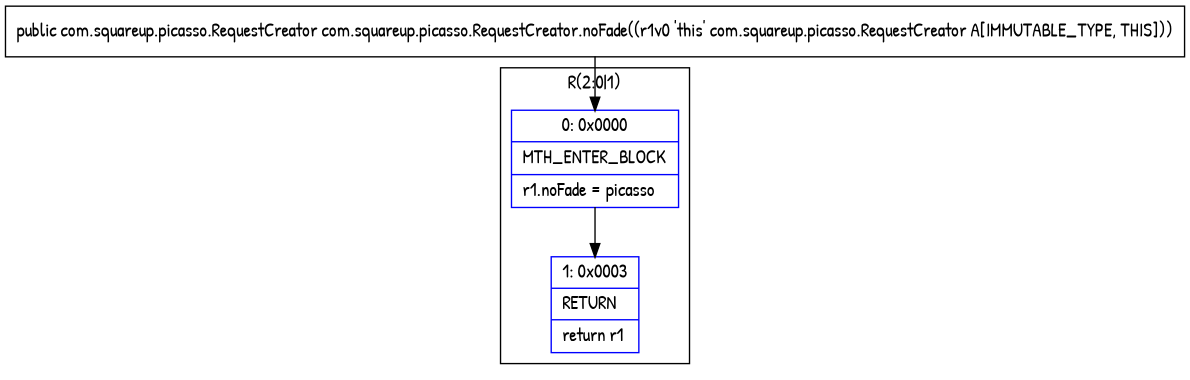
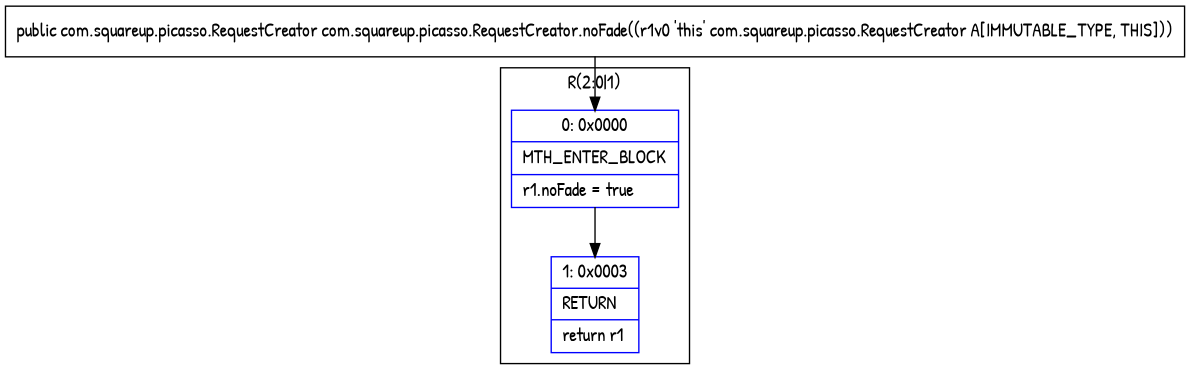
node "0: 0x0000": text "r1.noFade = picasso" -> "r1.noFade = true"
